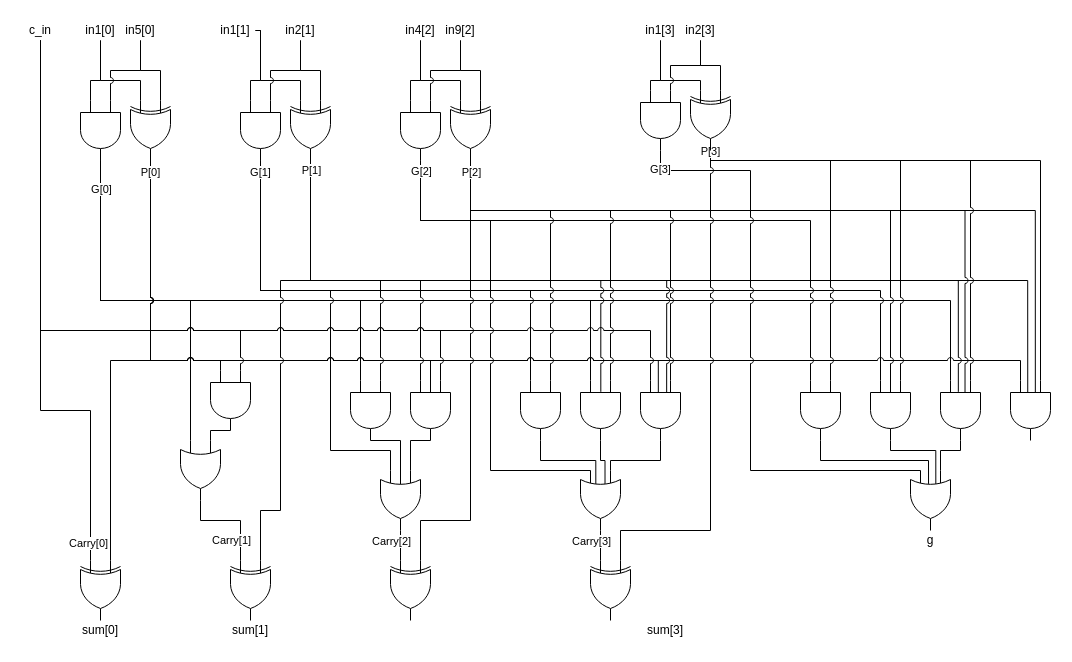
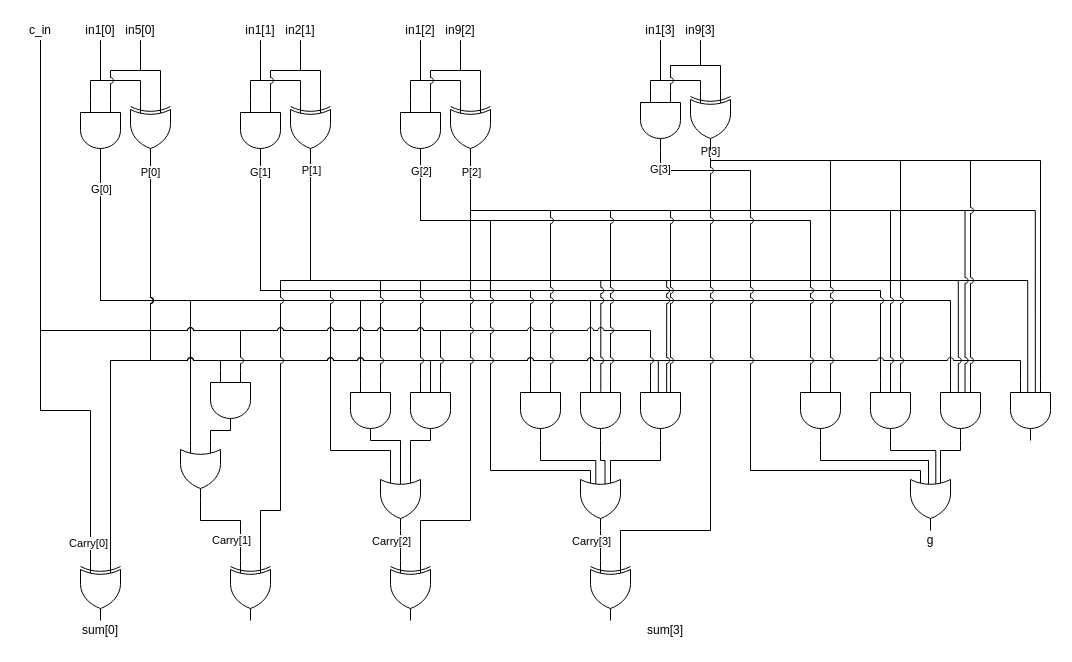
node "in1[1]": moved (236, 31) -> (261, 31)
node "in4[2]": label "in4[2]" -> "in1[2]"
node "in2[3]": label "in2[3]" -> "in9[3]"
node "sum[1]": removed
